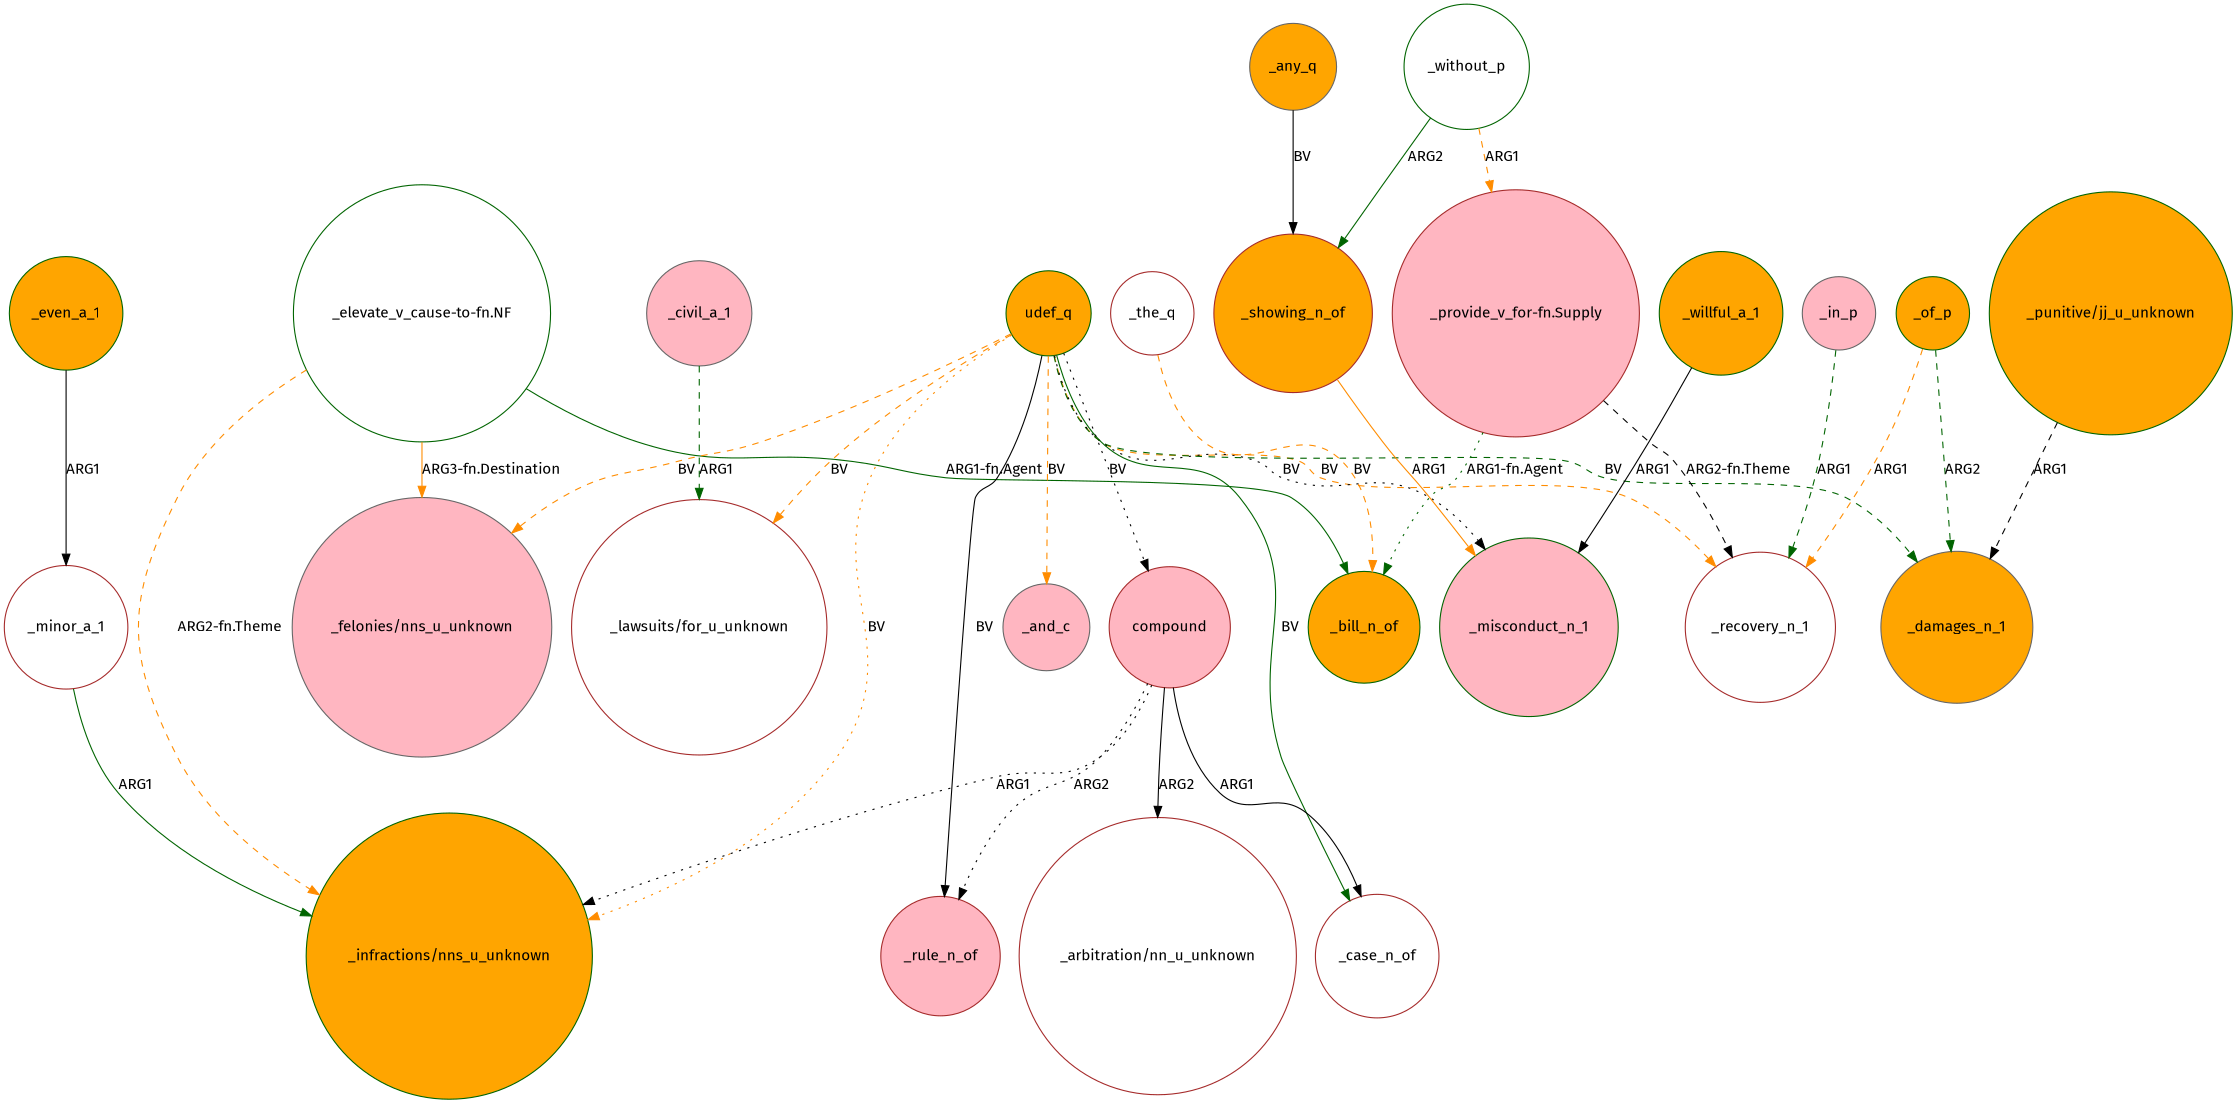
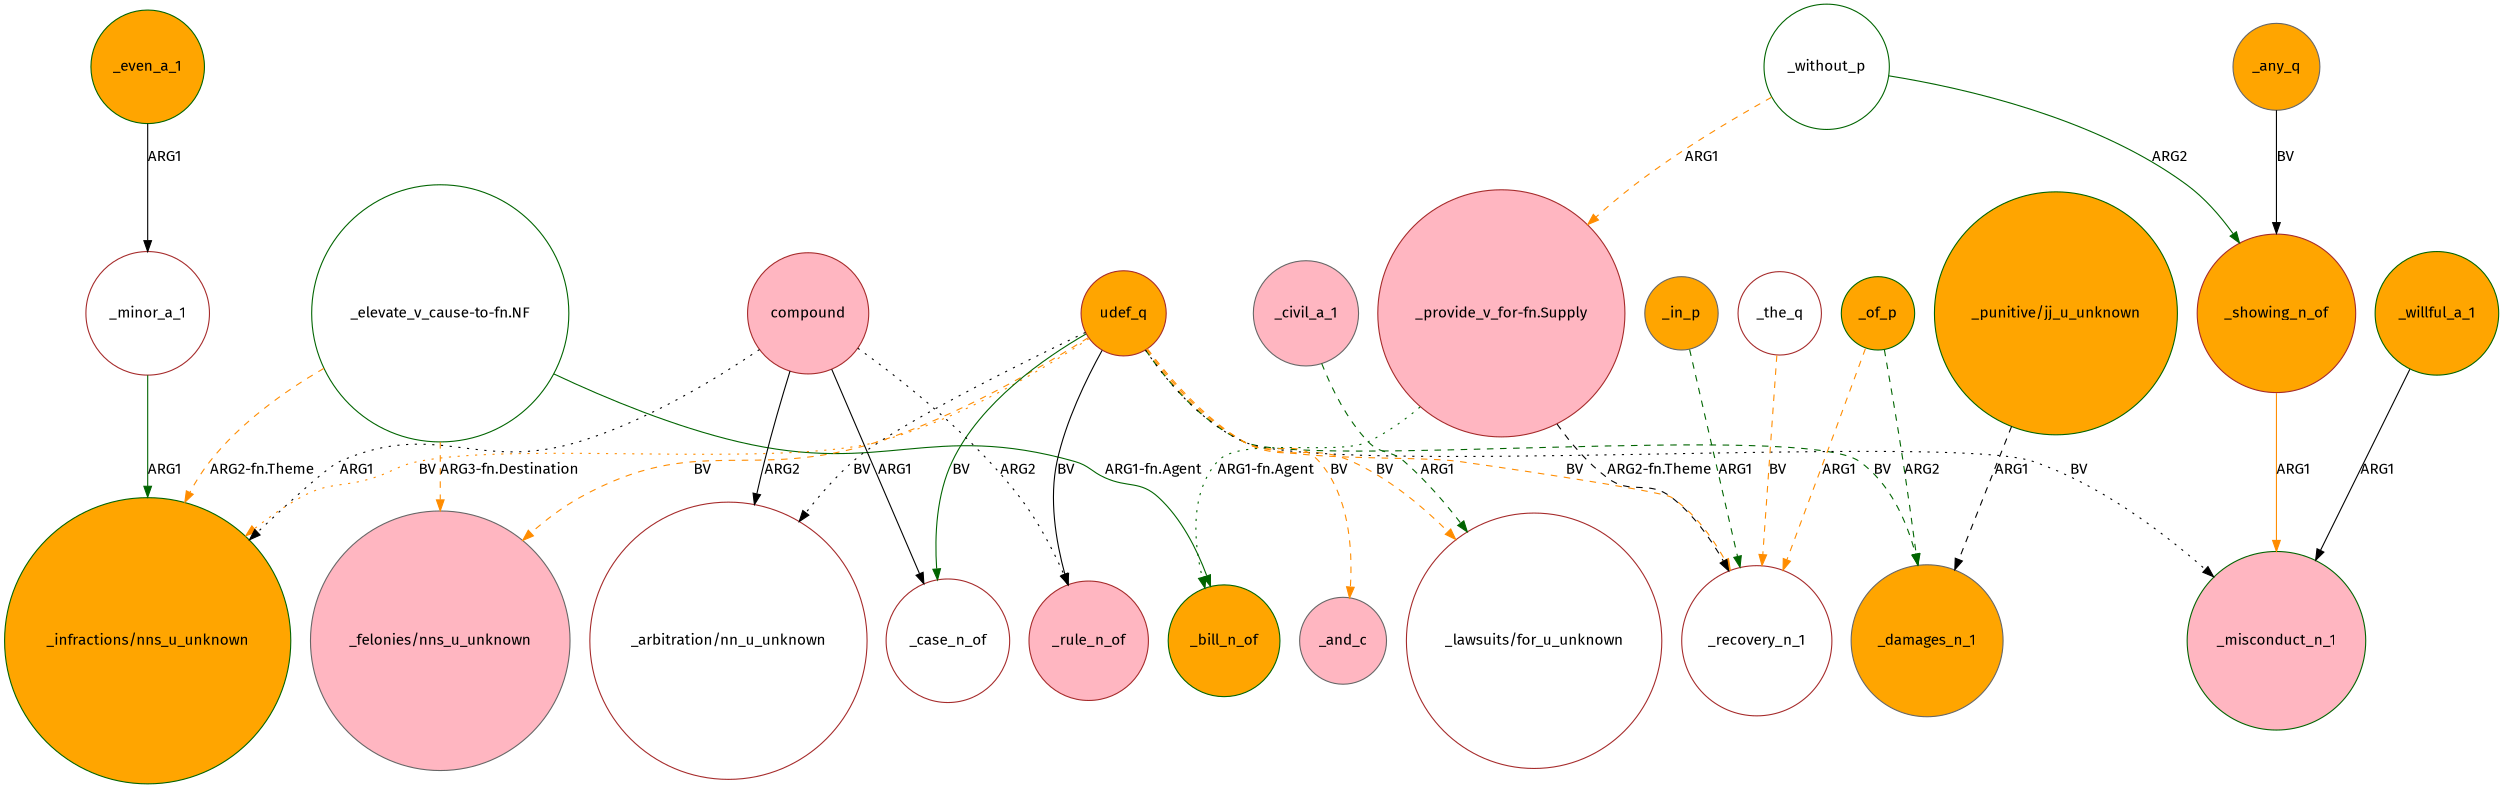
node "udef_q": color darkgreen -> brown
node "_in_p": fillcolor lightpink -> orange
edge "_the_q" -> "_bill_n_of": now "_the_q" -> "_recovery_n_1"
edge "udef_q" -> "compound": now "udef_q" -> "_arbitration/nn_u_unknown"
edge "_elevate_v_cause-to-fn.NF" -> "_felonies/nns_u_unknown": style solid -> dashed
